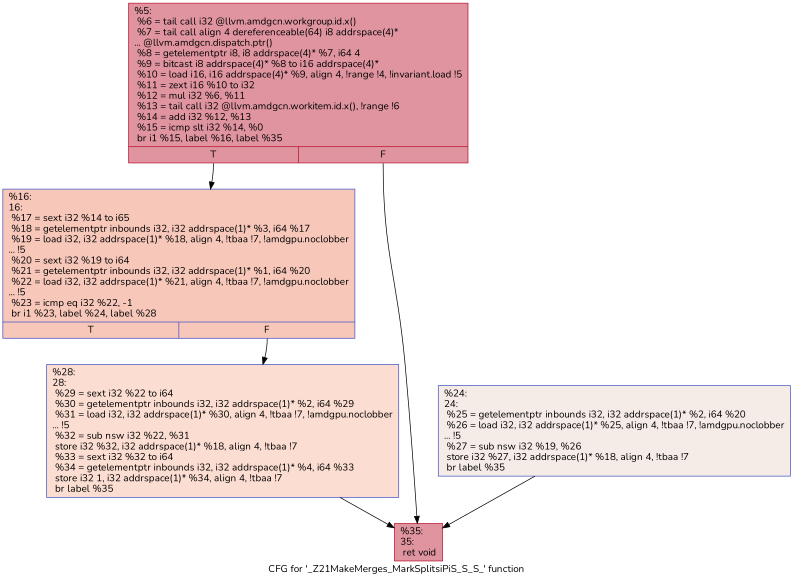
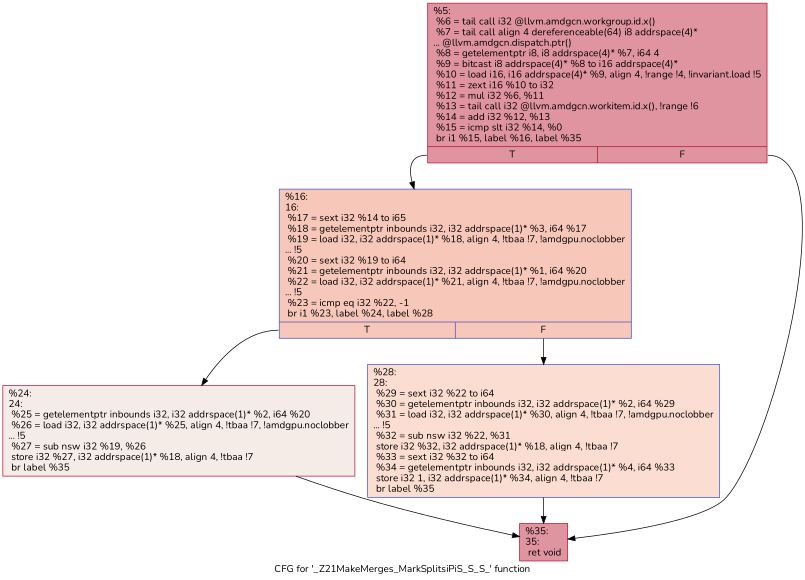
edge "%16:" -> "%24:": added
node "%24:": color #3d50c3ff -> #b70d28ff
